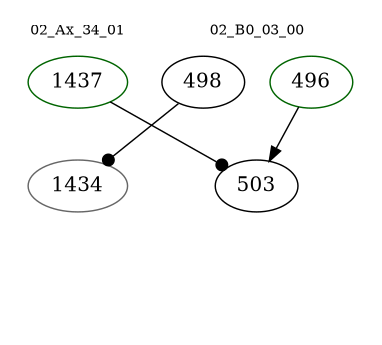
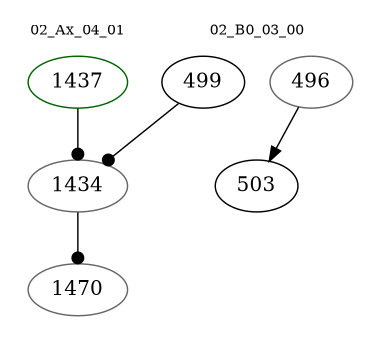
cluster "02_Ax_34_01": label "02_Ax_34_01" -> "02_Ax_04_01"
node "498": label "498" -> "499"
node "496": color darkgreen -> gray40
edge "1437" -> "503": now "1437" -> "1434"
node "1470": added
